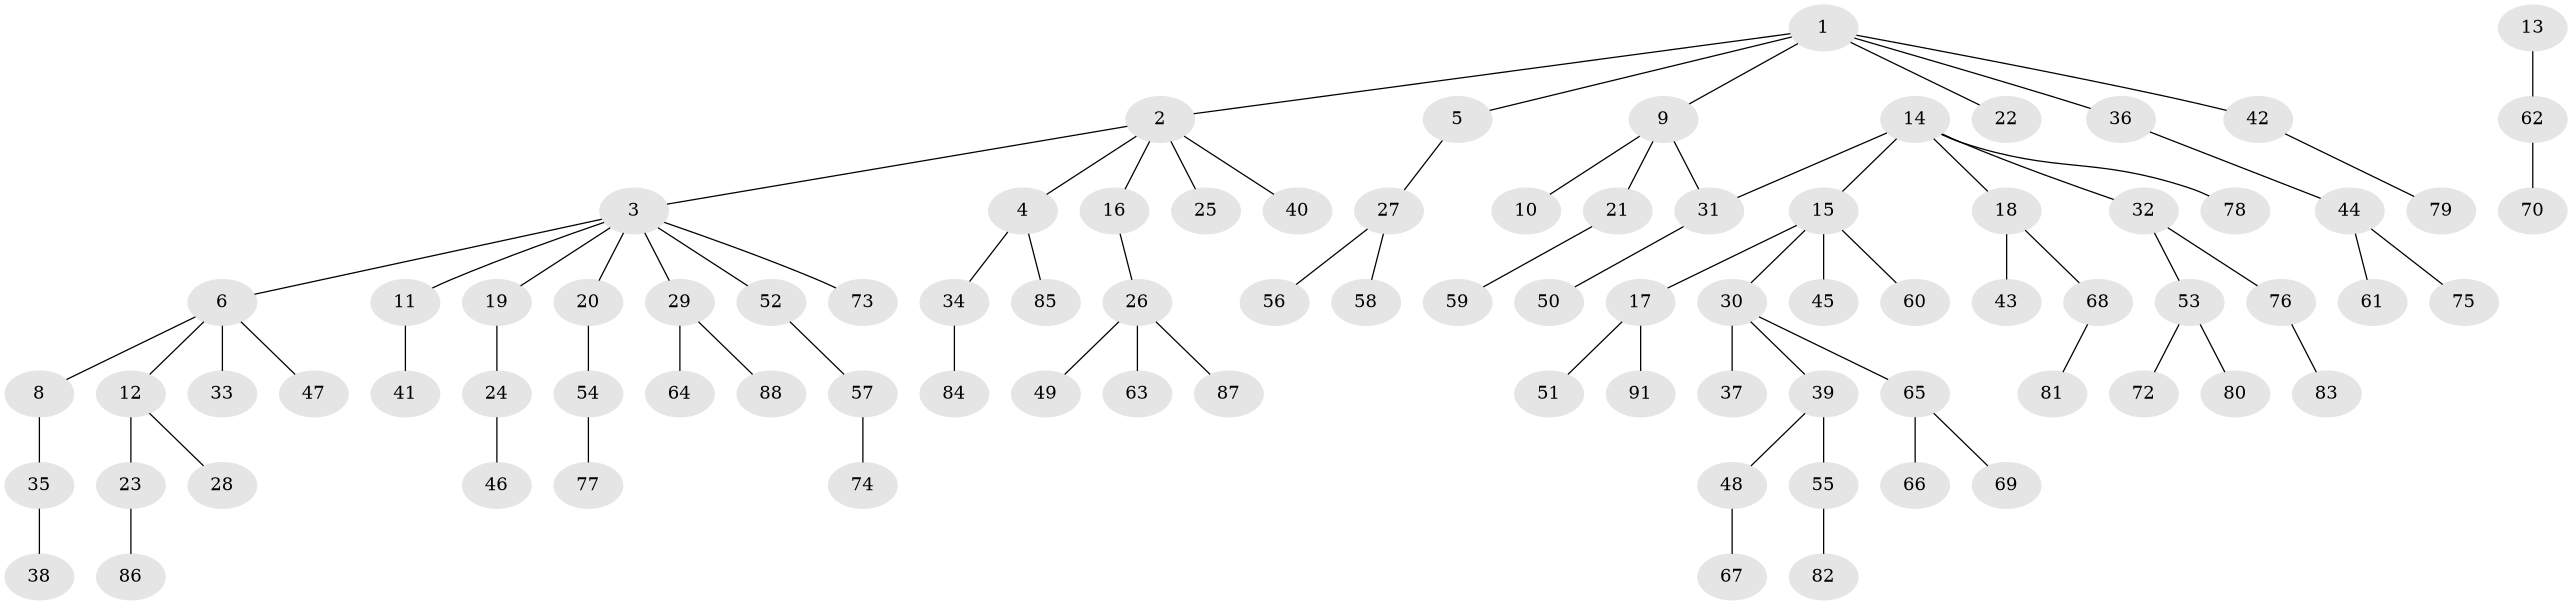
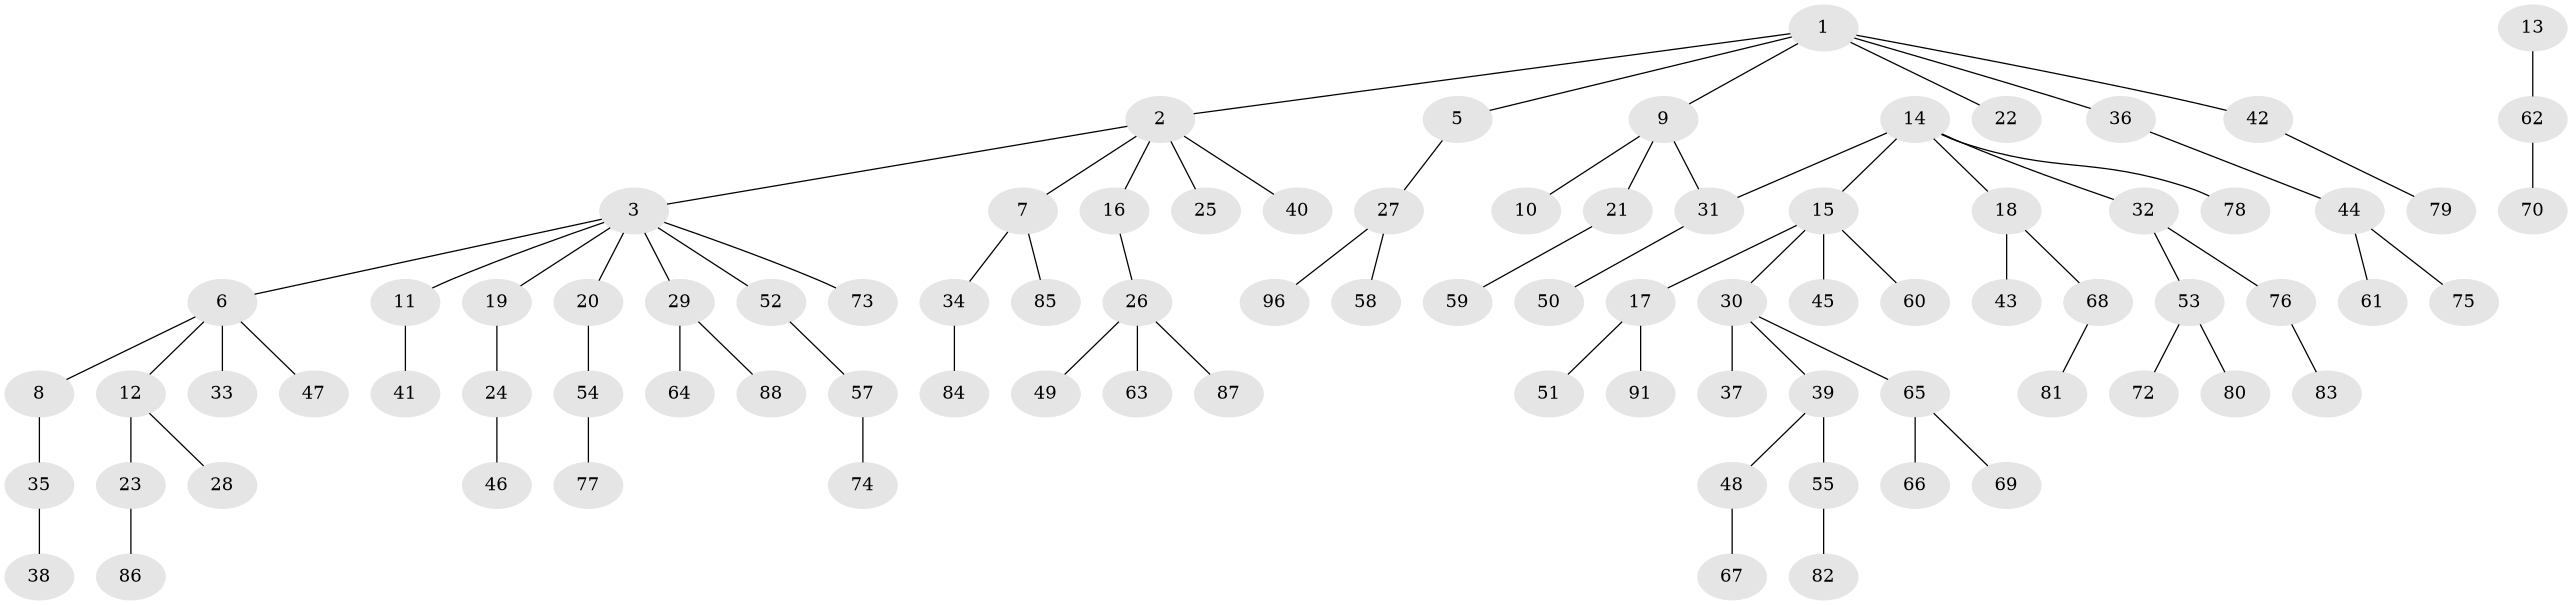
node "4": label "4" -> "7"
node "56": label "56" -> "96"
